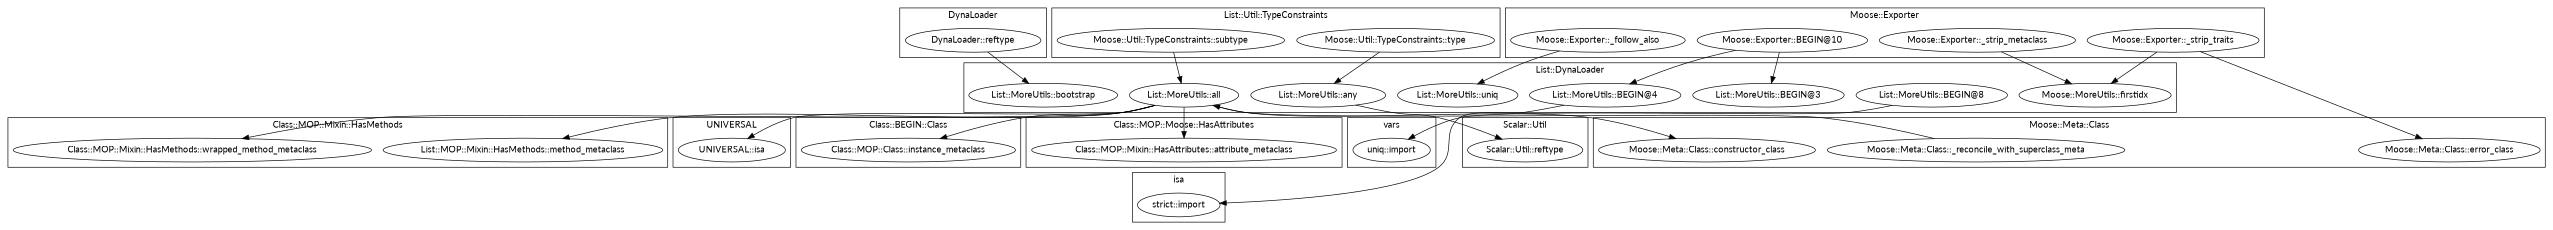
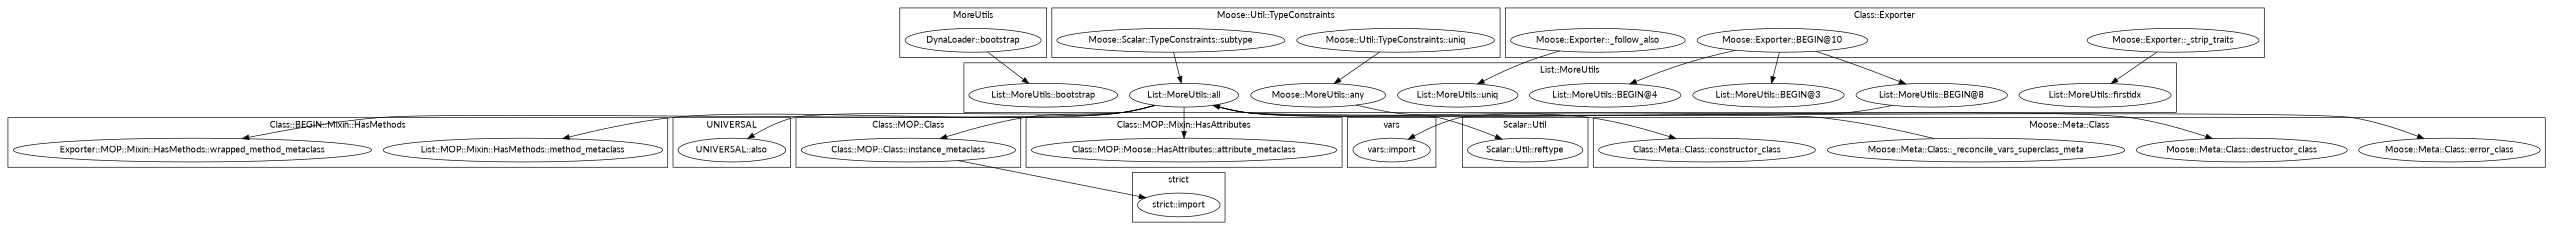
cluster "DynaLoader": label "DynaLoader" -> "MoreUtils"
cluster "List::Util::TypeConstraints": label "List::Util::TypeConstraints" -> "Moose::Util::TypeConstraints"
cluster "Moose::Exporter": label "Moose::Exporter" -> "Class::Exporter"
node "DynaLoader::reftype": label "DynaLoader::reftype" -> "DynaLoader::bootstrap"
node "Moose::Util::TypeConstraints::subtype": label "Moose::Util::TypeConstraints::subtype" -> "Moose::Scalar::TypeConstraints::subtype"
node "Moose::Util::TypeConstraints::type": label "Moose::Util::TypeConstraints::type" -> "Moose::Util::TypeConstraints::uniq"
node "Moose::Exporter::_strip_metaclass": removed
edge "Moose::Exporter::BEGIN@10" -> "List::MoreUtils::BEGIN@8": added
cluster "List::DynaLoader": label "List::DynaLoader" -> "List::MoreUtils"
edge "Moose::Exporter::_strip_traits" -> "Moose::Meta::Class::error_class": now "List::MoreUtils::all" -> "Moose::Meta::Class::error_class"
node "List::MoreUtils::any": label "List::MoreUtils::any" -> "Moose::MoreUtils::any"
node "Moose::MoreUtils::firstidx": label "Moose::MoreUtils::firstidx" -> "List::MoreUtils::firstidx"
cluster "Class::MOP::Mixin::HasMethods": label "Class::MOP::Mixin::HasMethods" -> "Class::BEGIN::Mixin::HasMethods"
cluster "Class::BEGIN::Class": label "Class::BEGIN::Class" -> "Class::MOP::Class"
cluster "Class::MOP::Moose::HasAttributes": label "Class::MOP::Moose::HasAttributes" -> "Class::MOP::Mixin::HasAttributes"
node "Class::MOP::Mixin::HasMethods::wrapped_method_metaclass": label "Class::MOP::Mixin::HasMethods::wrapped_method_metaclass" -> "Exporter::MOP::Mixin::HasMethods::wrapped_method_metaclass"
node "UNIVERSAL::isa": label "UNIVERSAL::isa" -> "UNIVERSAL::also"
node "Class::MOP::Mixin::HasAttributes::attribute_metaclass": label "Class::MOP::Mixin::HasAttributes::attribute_metaclass" -> "Class::MOP::Moose::HasAttributes::attribute_metaclass"
node "uniq::import": label "uniq::import" -> "vars::import"
node "Moose::Meta::Class::constructor_class": label "Moose::Meta::Class::constructor_class" -> "Class::Meta::Class::constructor_class"
node "Moose::Meta::Class::_reconcile_with_superclass_meta": label "Moose::Meta::Class::_reconcile_with_superclass_meta" -> "Moose::Meta::Class::_reconcile_vars_superclass_meta"
node "Moose::Meta::Class::destructor_class": added
edge "List::MoreUtils::BEGIN@4" -> "strict::import": now "Class::MOP::Class::instance_metaclass" -> "strict::import"
cluster "isa": label "isa" -> "strict"
